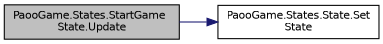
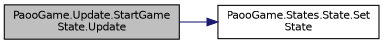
node "PaooGame.States.StartGame State.Update": label "PaooGame.States.StartGame State.Update" -> "PaooGame.Update.StartGame State.Update"
